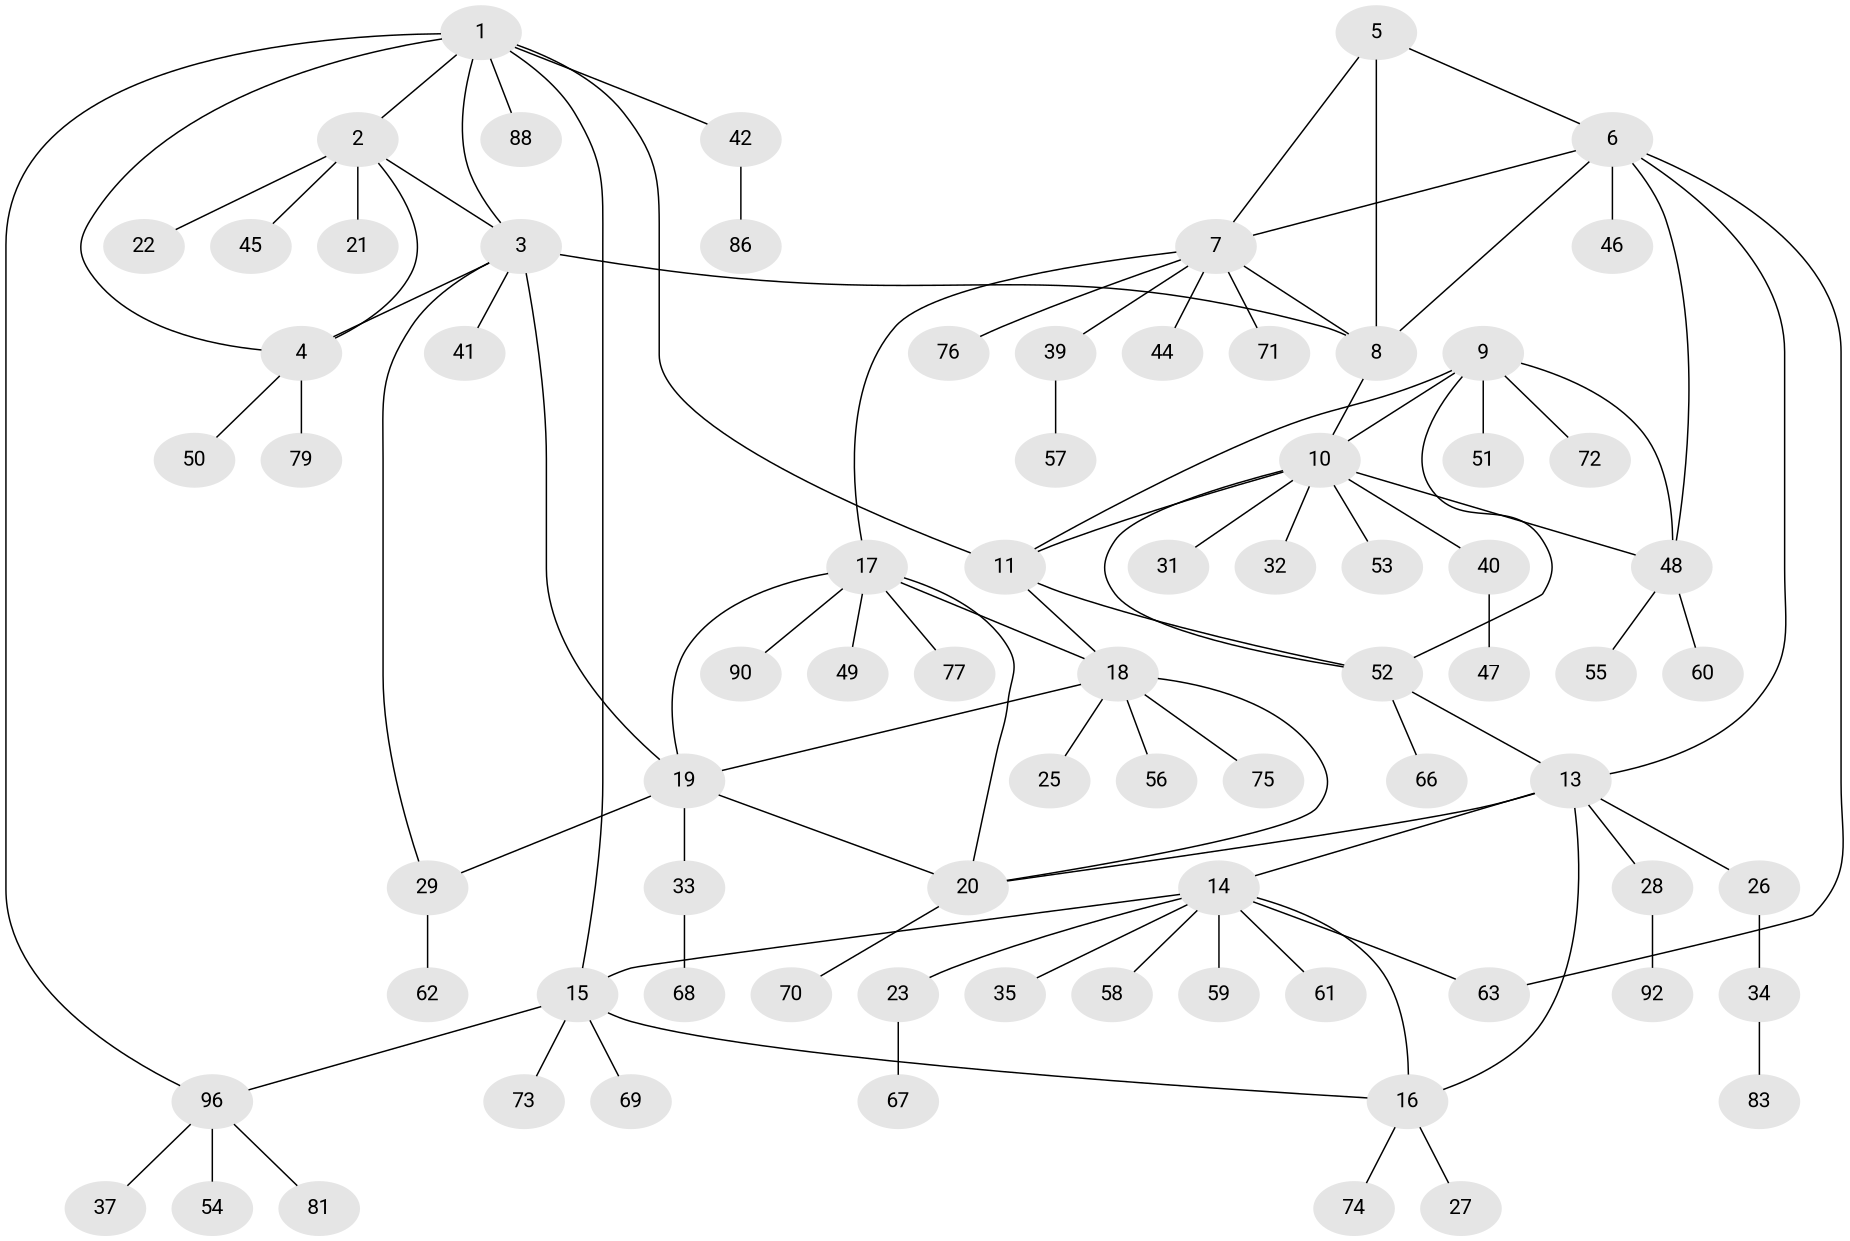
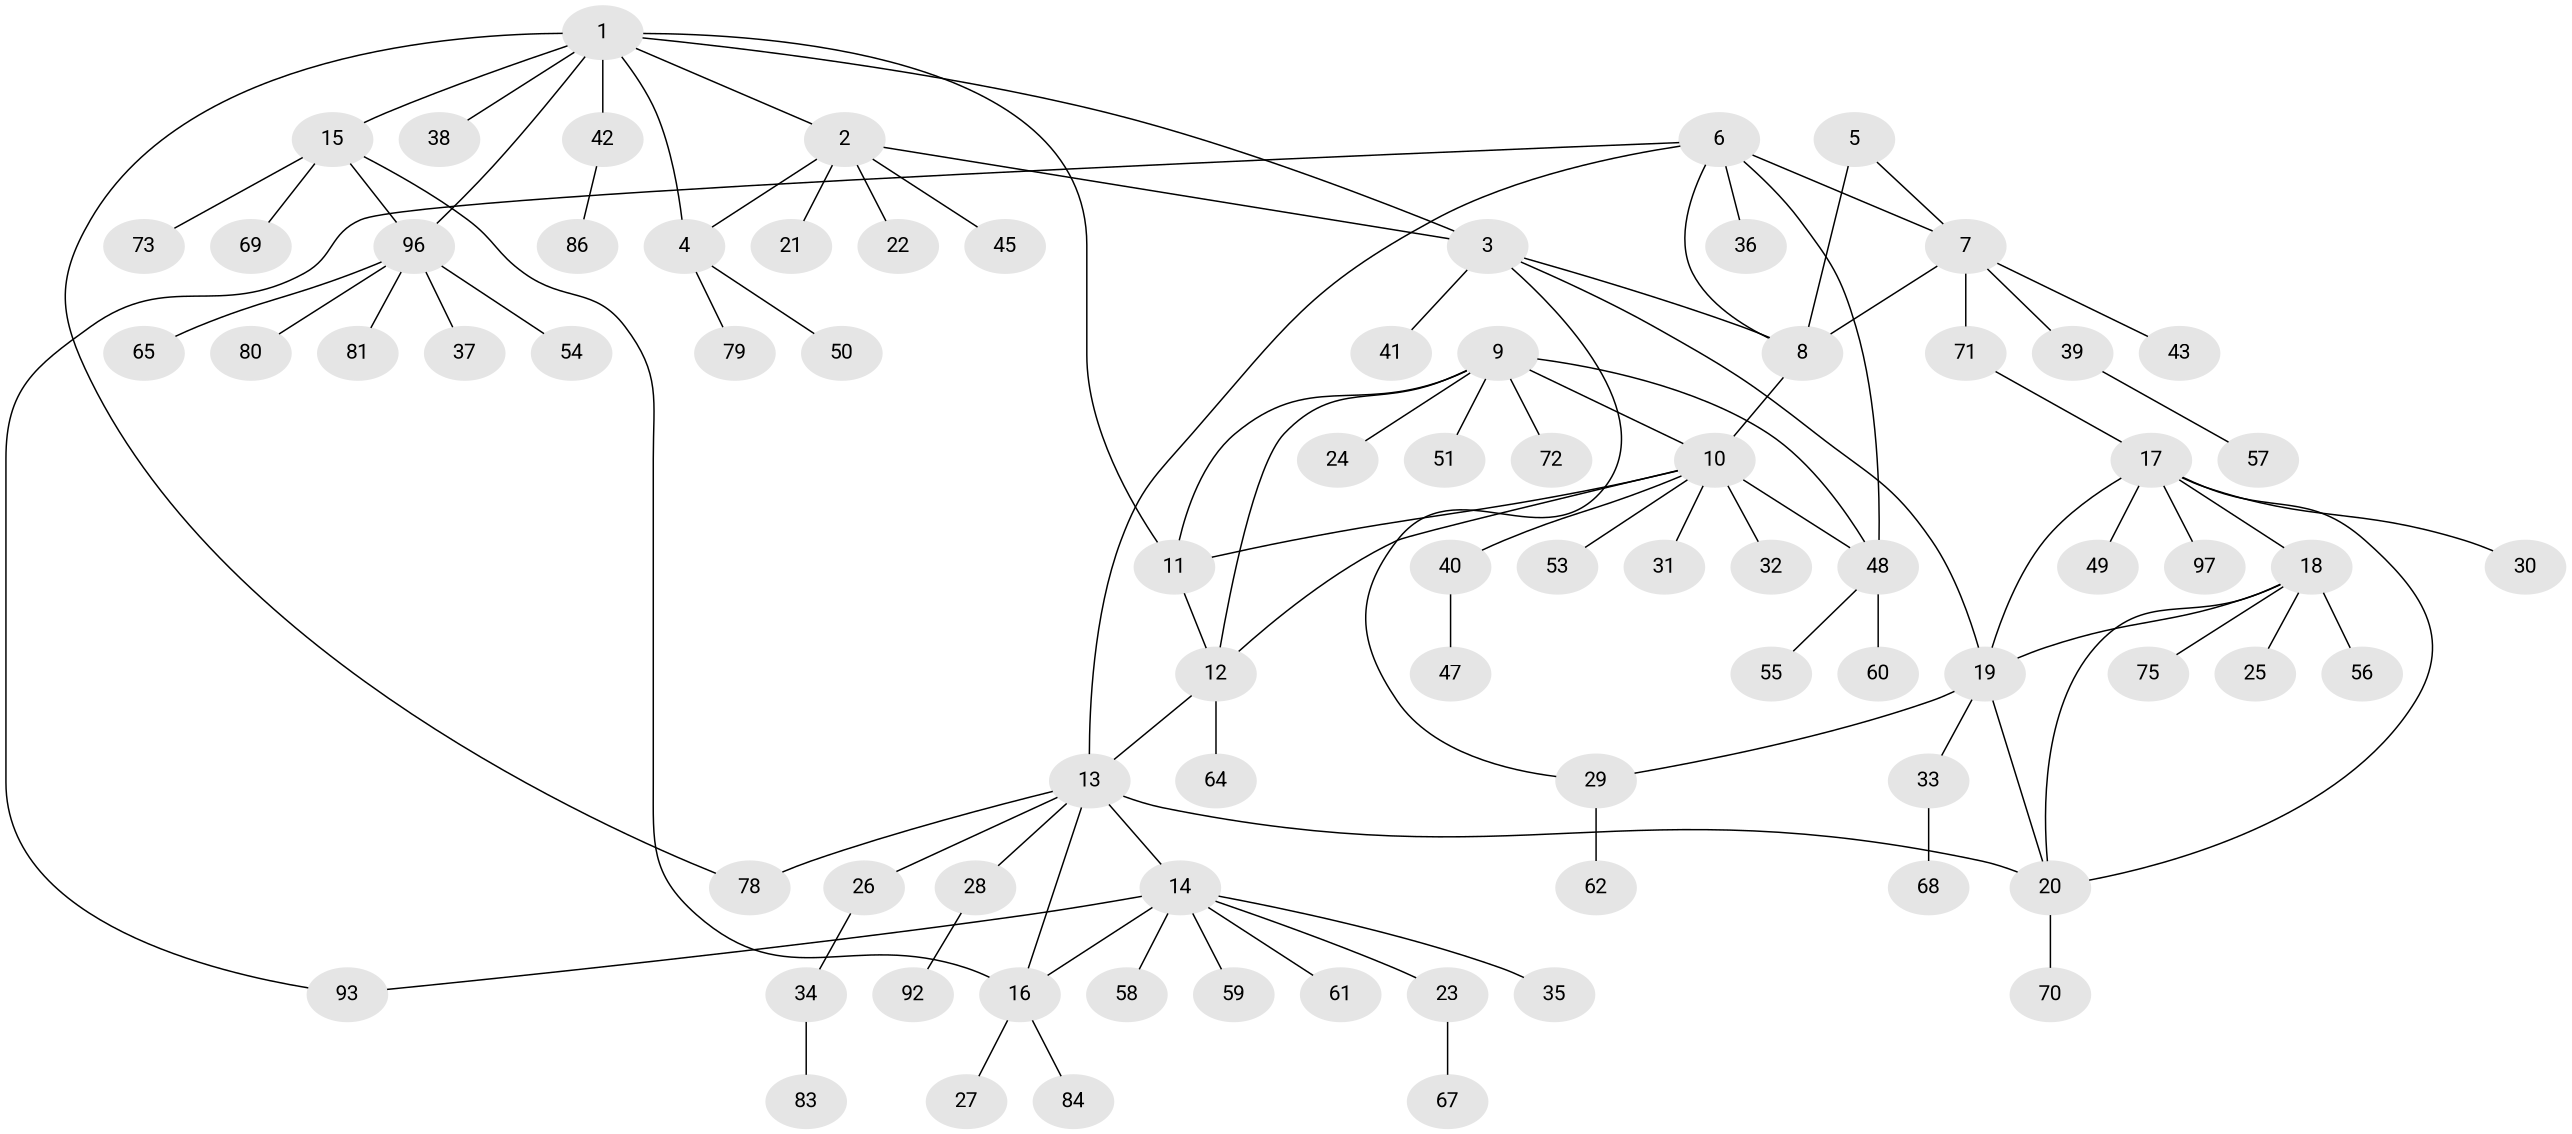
edge "5" -- "6": removed
node "88": label "88" -> "38"
node "46": label "46" -> "36"
edge "3" -- "4": removed
edge "7" -- "17": now "71" -- "17"
node "65": added
node "80": added
node "76": removed
node "44": label "44" -> "43"
node "24": added
edge "11" -- "18": removed
node "90": label "90" -> "30"
node "77": label "77" -> "97"
node "52": label "52" -> "12"
node "66": label "66" -> "64"
node "78": added
edge "14" -- "15": removed
node "63": label "63" -> "93"
node "74": label "74" -> "84"
